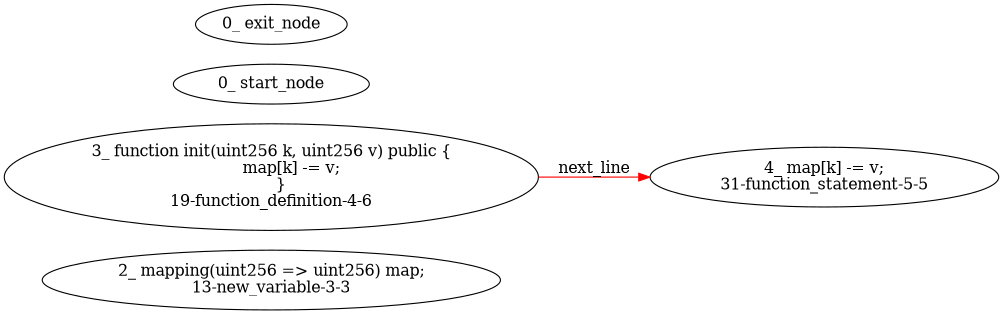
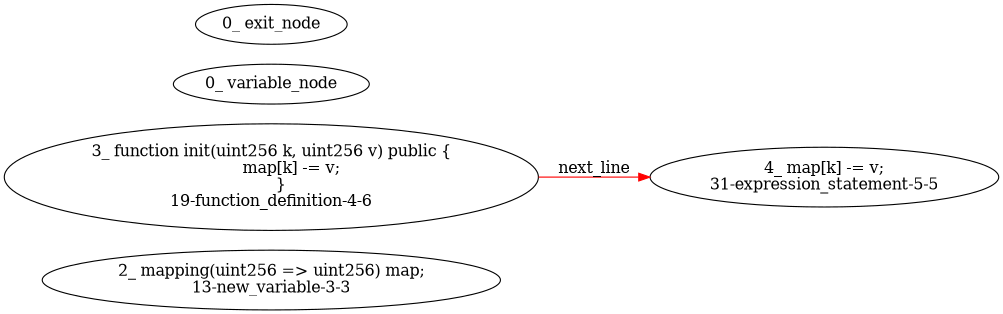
node "0_ start_node": label "0_ start_node" -> "0_ variable_node"
node "4_ map[k] -= v; 31-function_statement-5-5": label "4_ map[k] -= v; 31-function_statement-5-5" -> "4_ map[k] -= v; 31-expression_statement-5-5"
